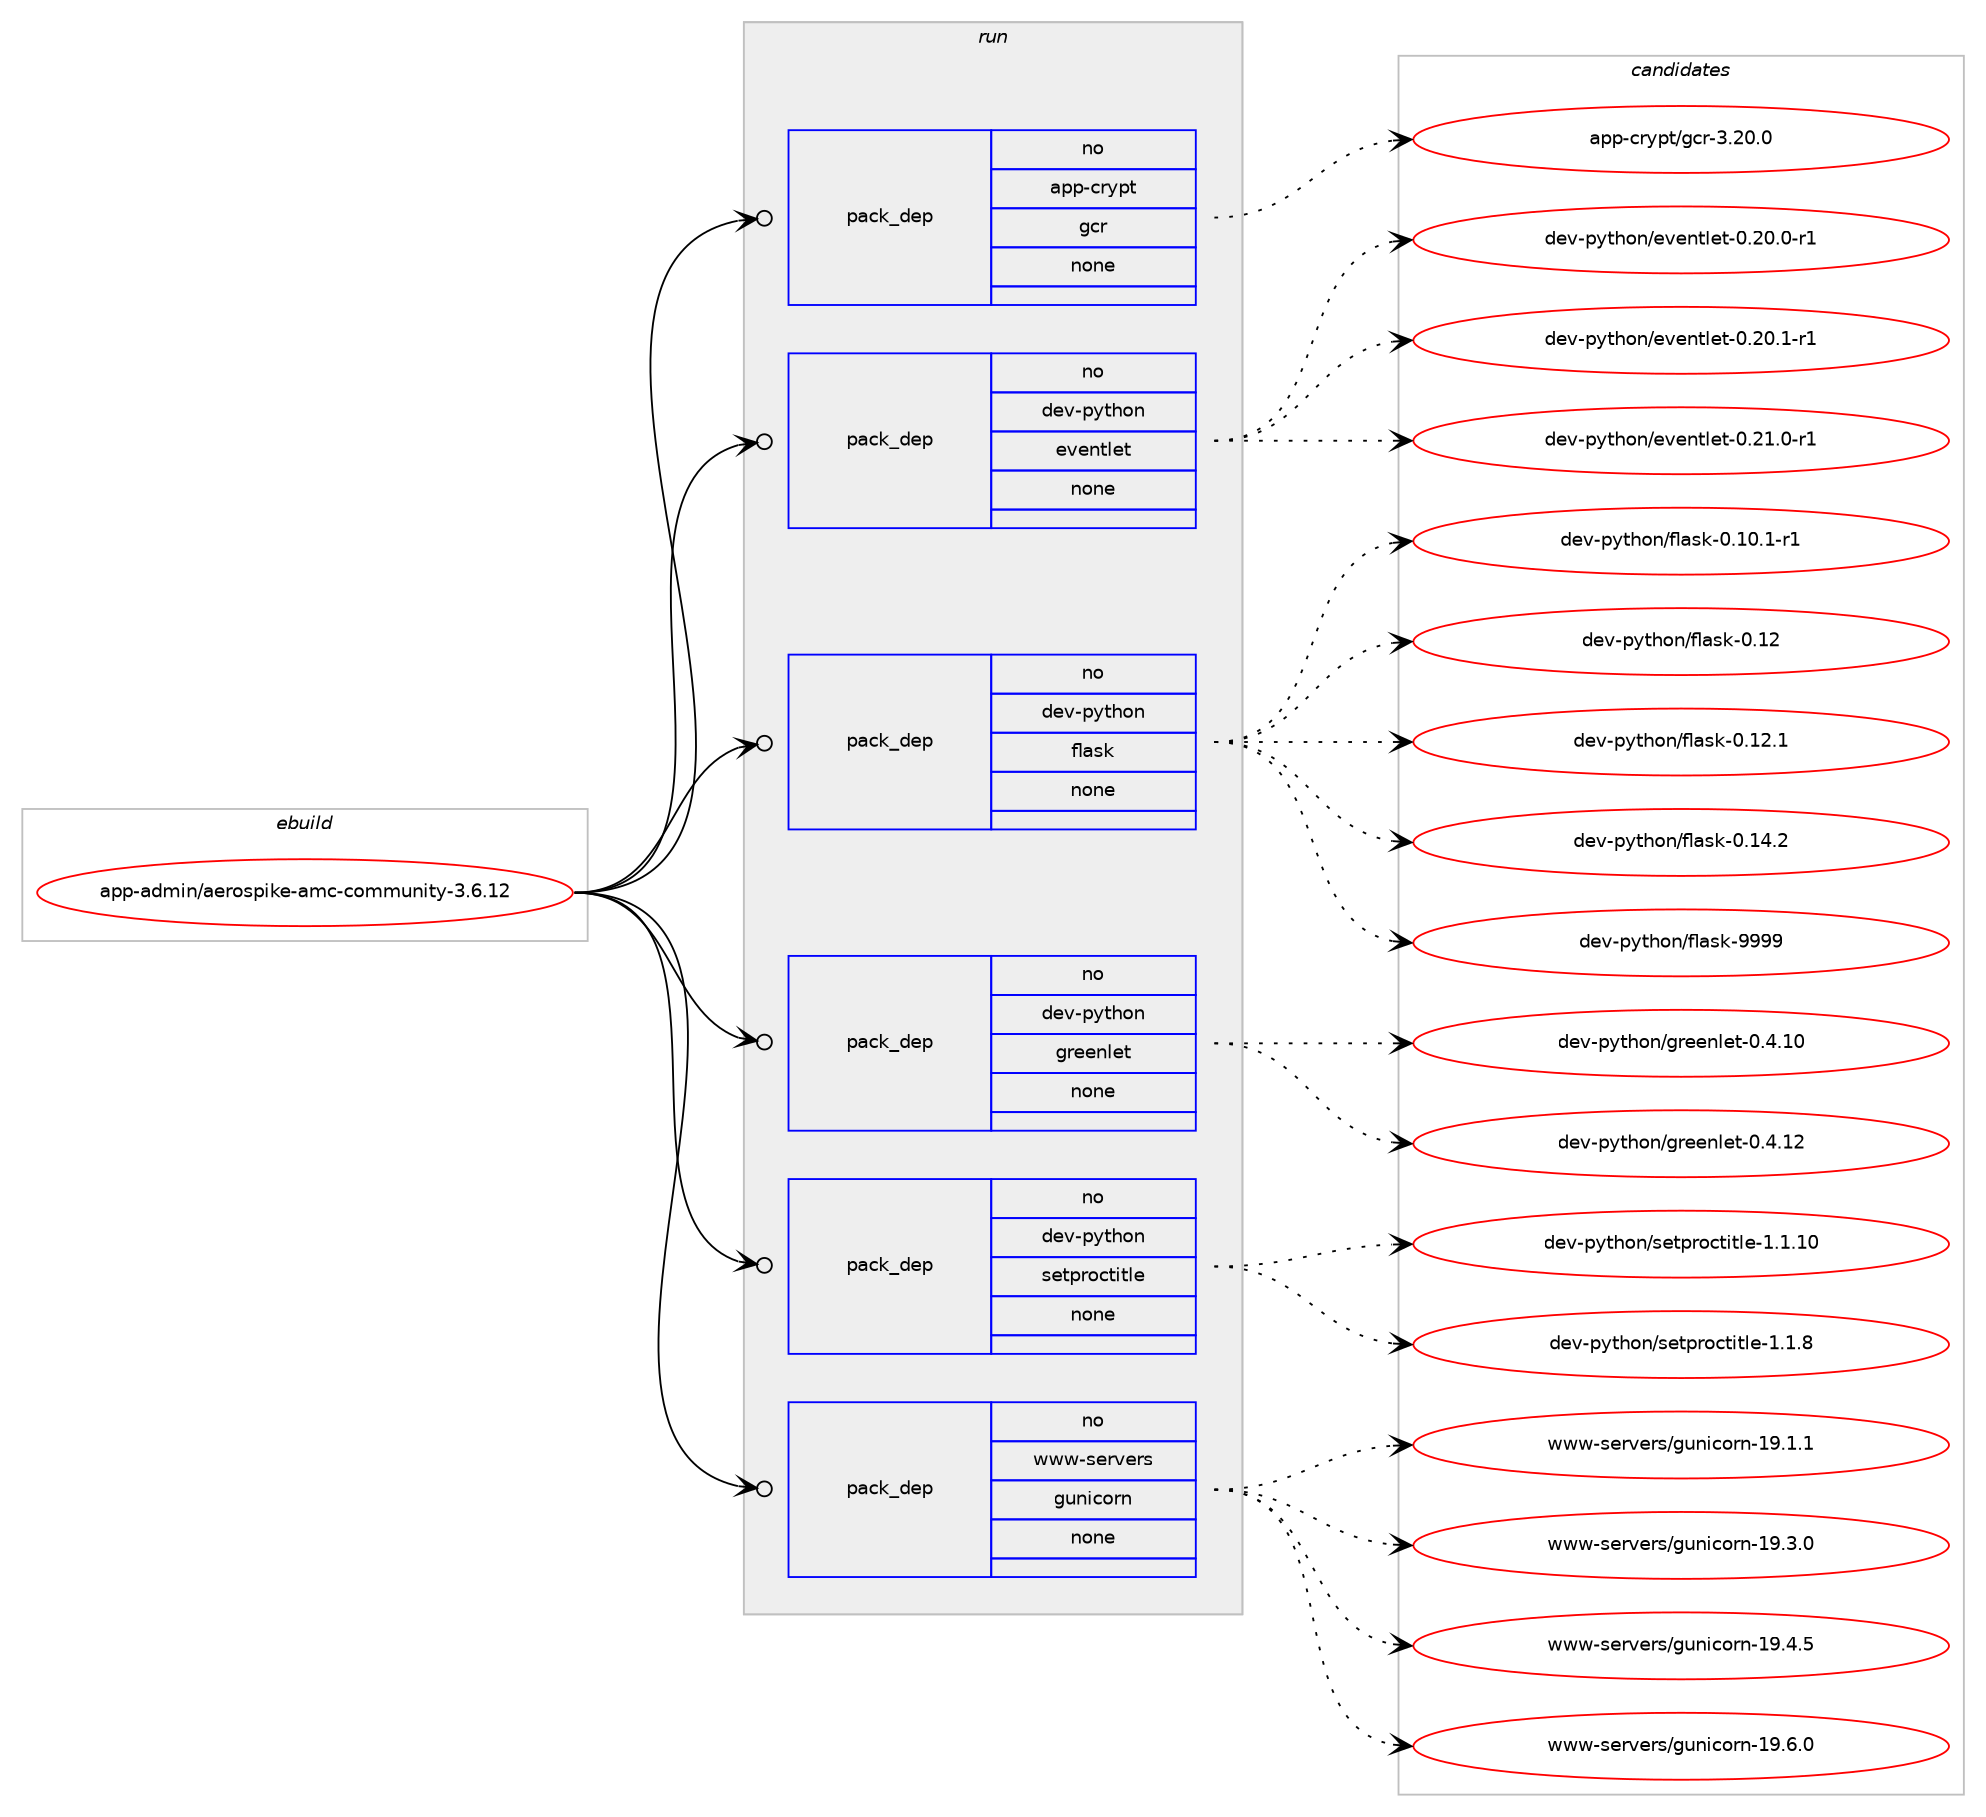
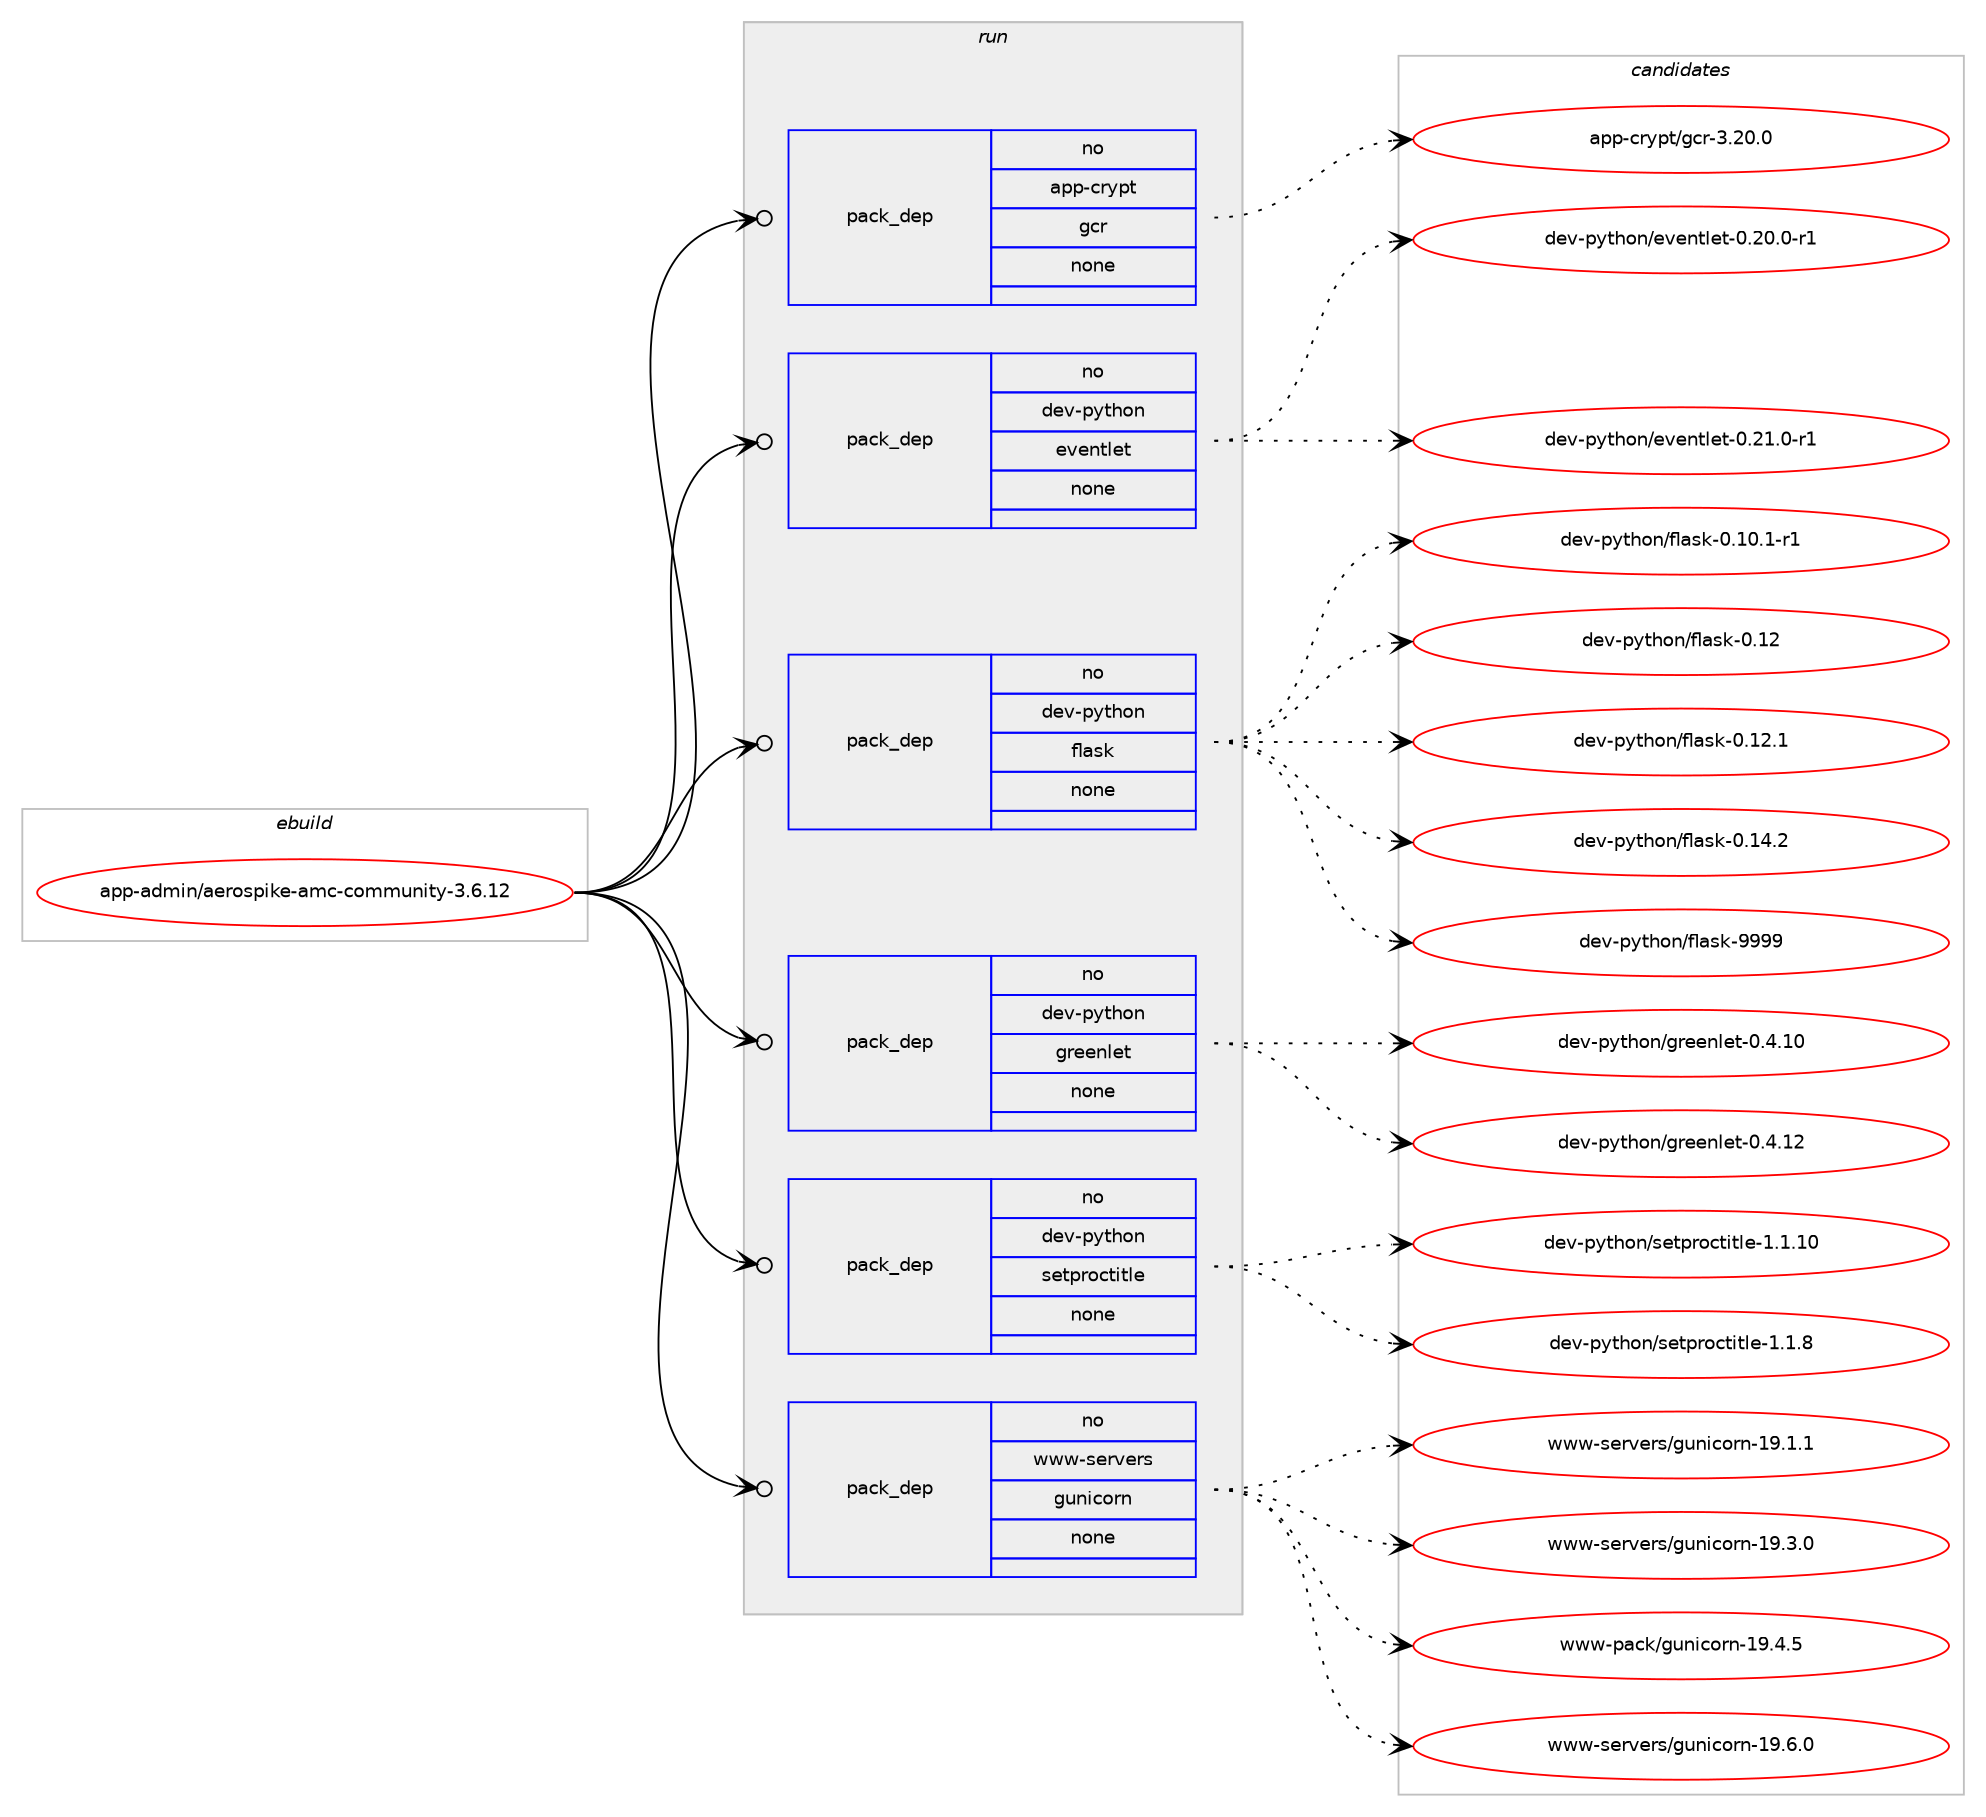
node "dev-python/eventlet-0.20.1-r1": removed
node "www-servers/gunicorn-19.4.5": label "www-servers/gunicorn-19.4.5" -> "www-pack/gunicorn-19.4.5"
